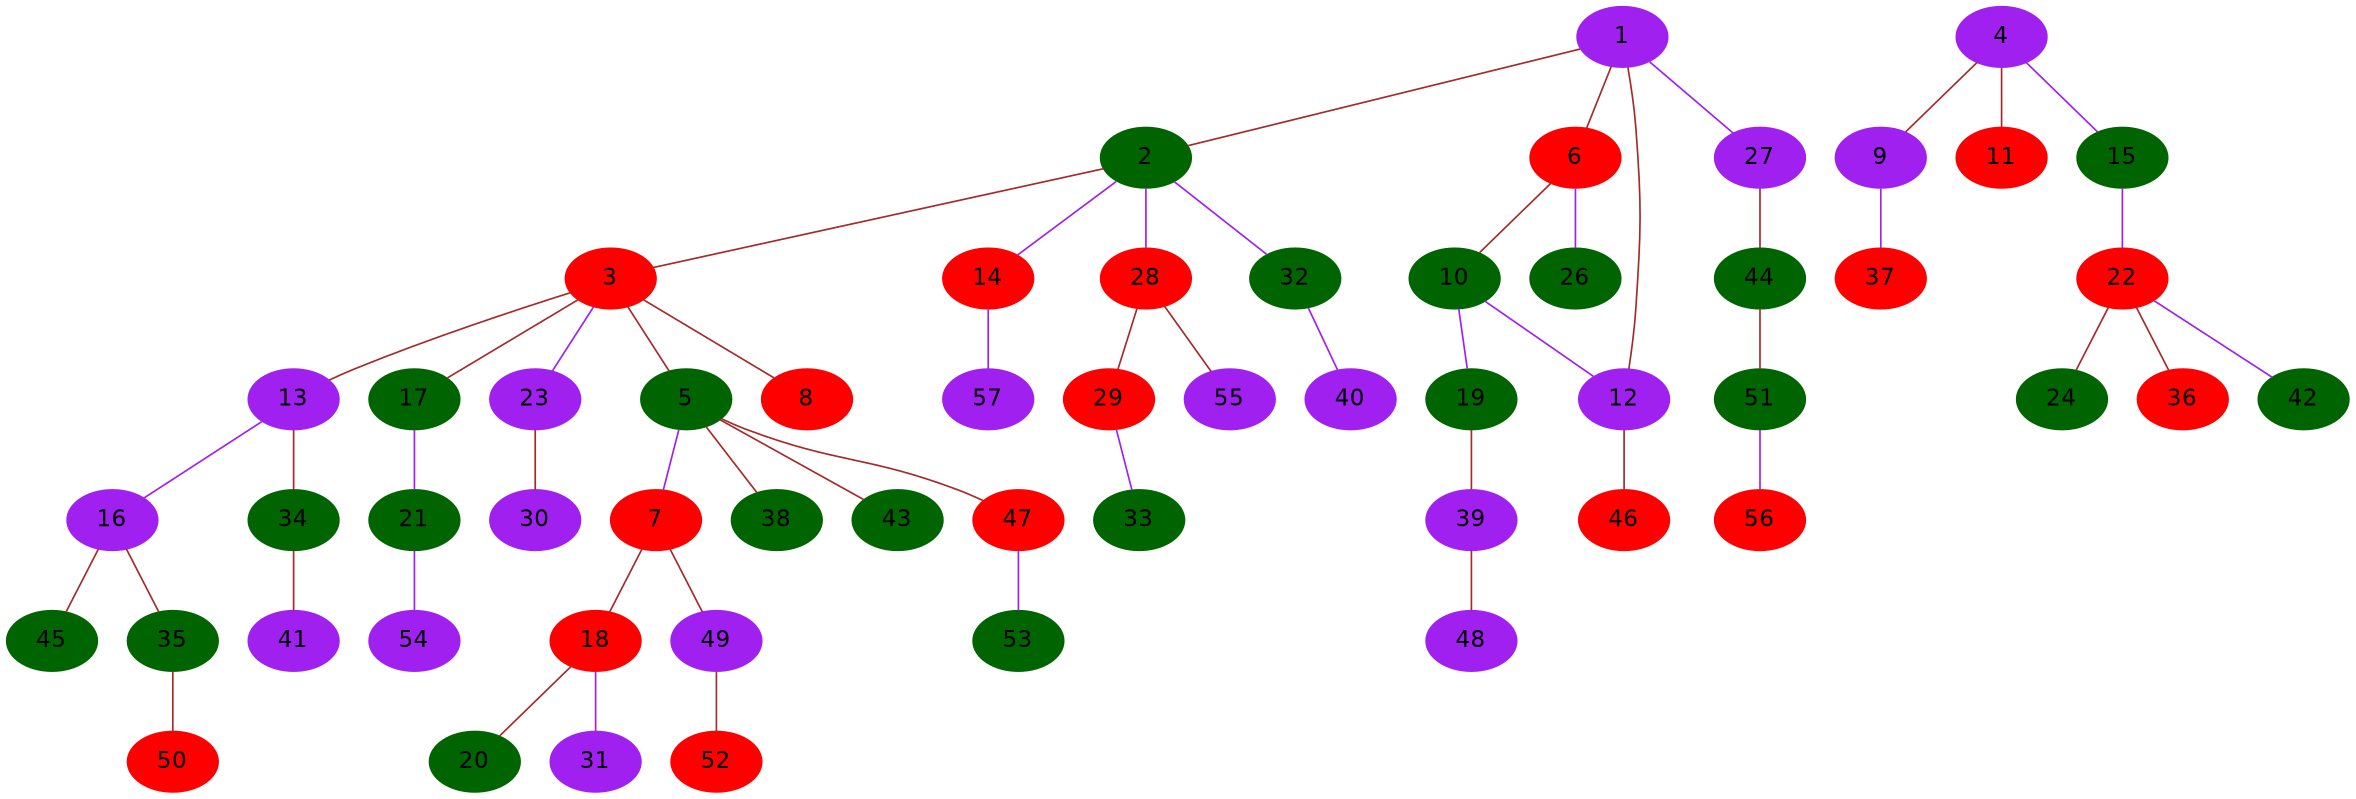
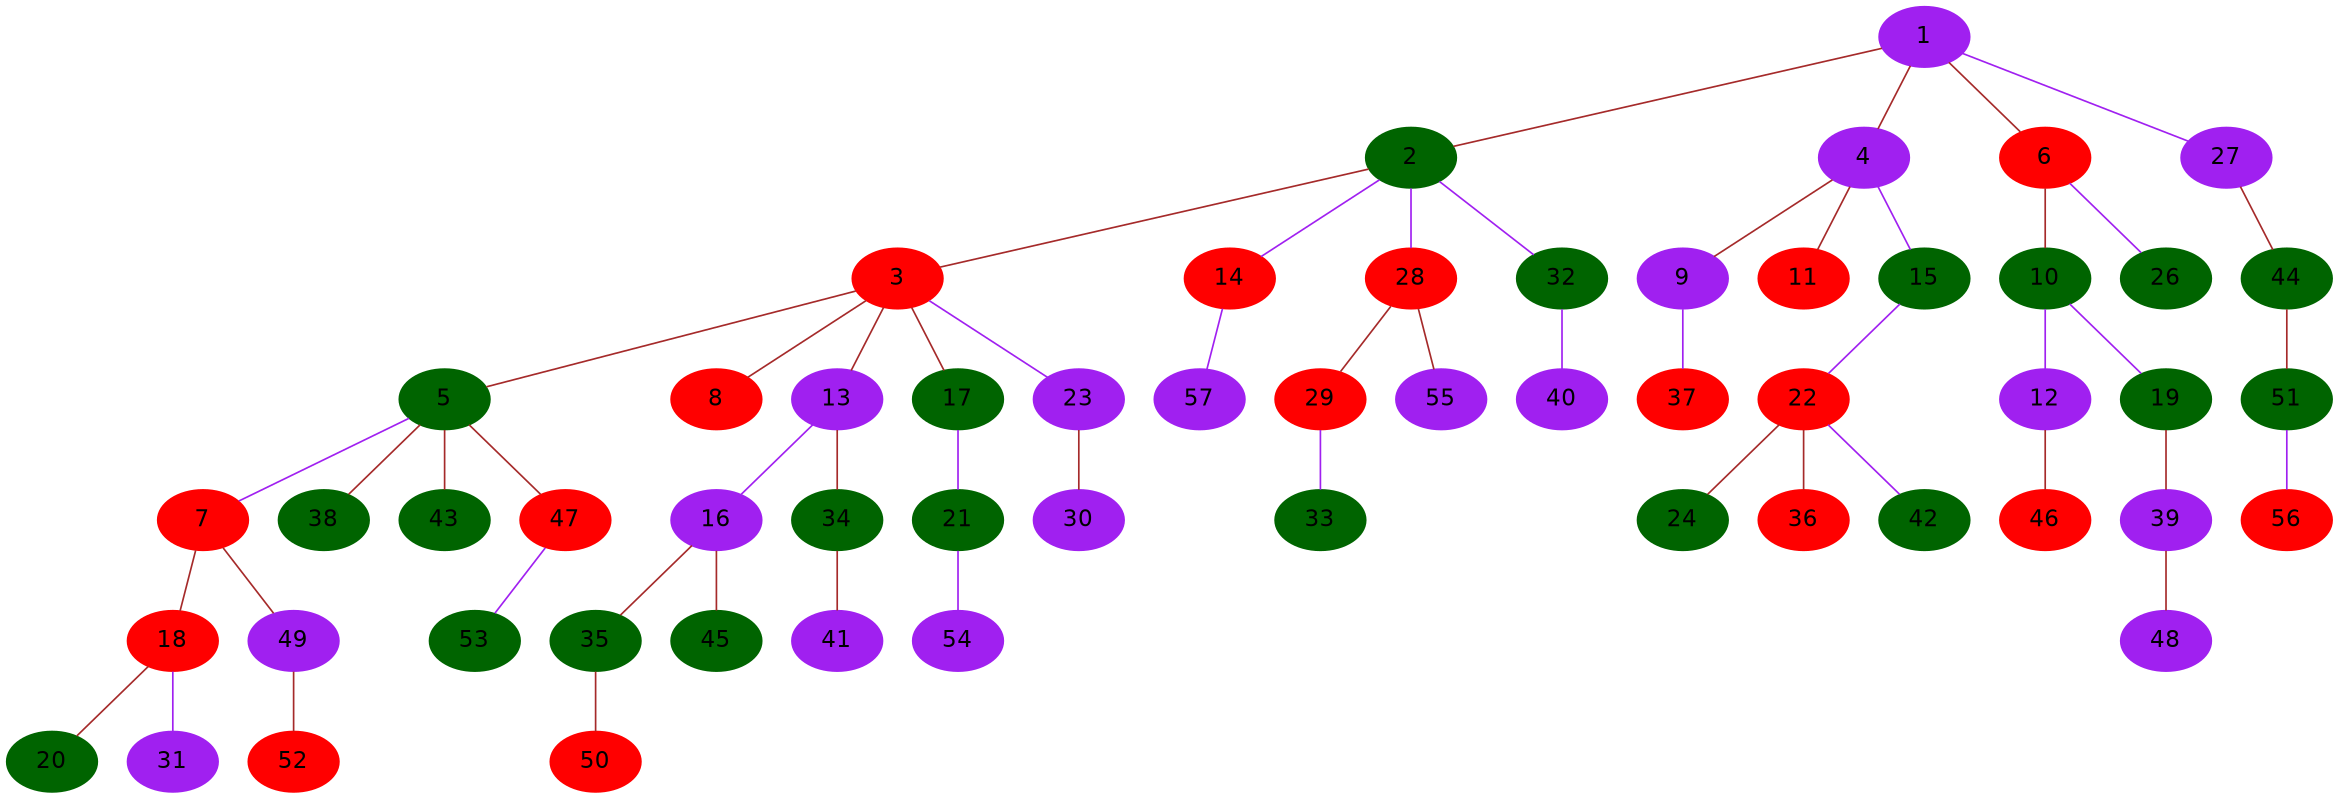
edge "1" -- "12": now "1" -- "4"
